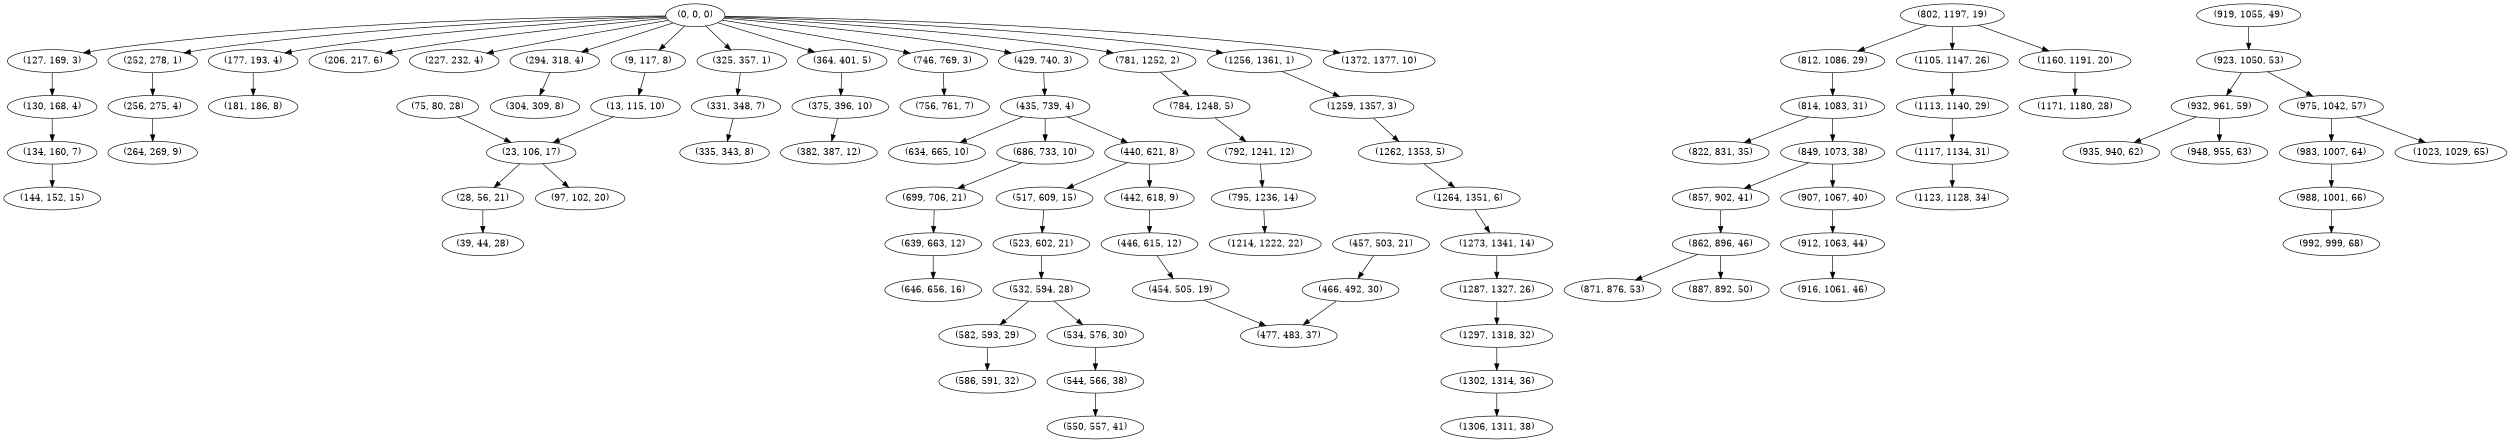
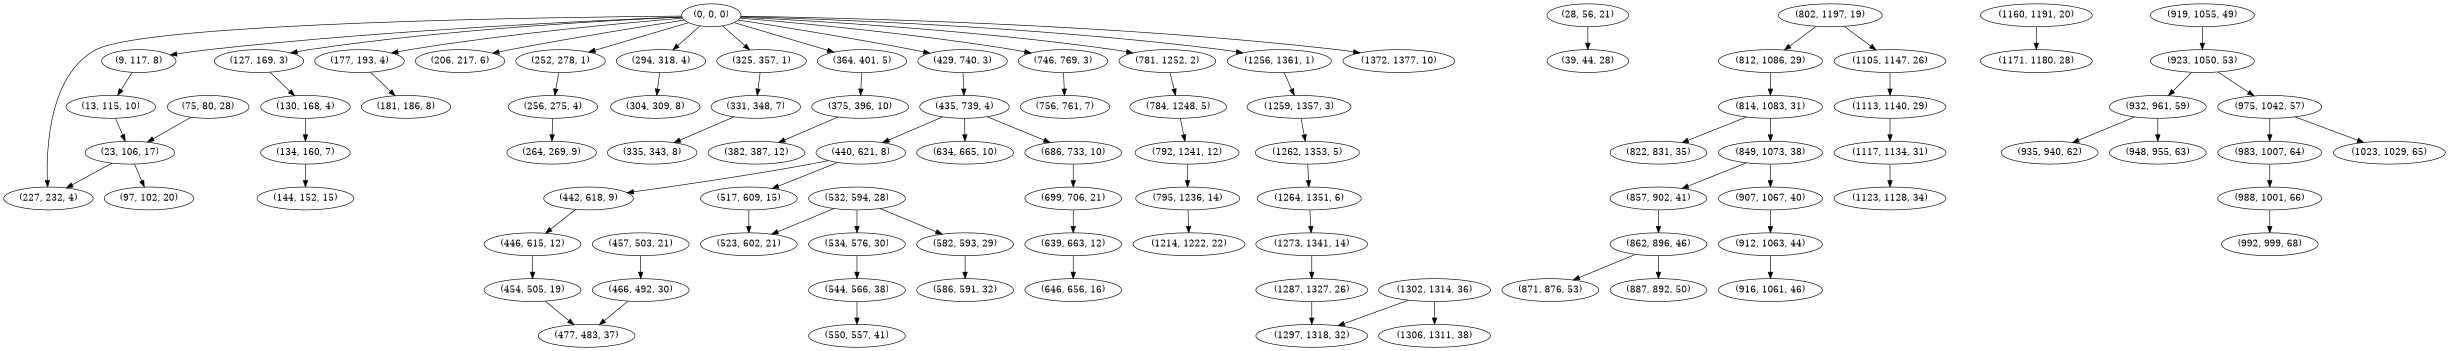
edge "(802, 1197, 19)" -> "(1160, 1191, 20)": removed
edge "(23, 106, 17)" -> "(28, 56, 21)": now "(23, 106, 17)" -> "(227, 232, 4)"
edge "(523, 602, 21)" -> "(532, 594, 28)": reversed
edge "(1297, 1318, 32)" -> "(1302, 1314, 36)": reversed
